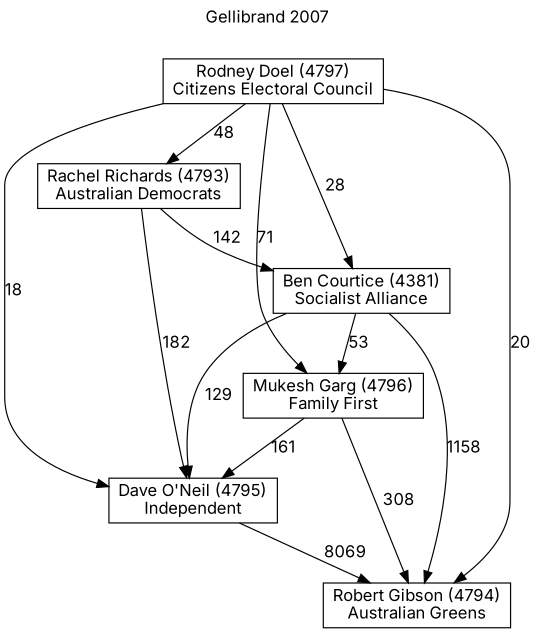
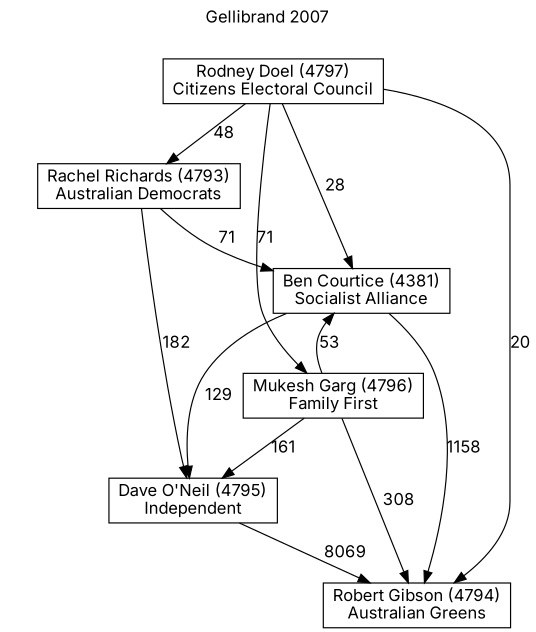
edge "Rachel Richards (4793) Australian Democrats" -> "Ben Courtice (4381) Socialist Alliance": label "142" -> "71"
edge "Rodney Doel (4797) Citizens Electoral Council" -> "Dave O'Neil (4795) Independent": removed, label "18"
edge "Ben Courtice (4381) Socialist Alliance" -> "Mukesh Garg (4796) Family First": reversed
